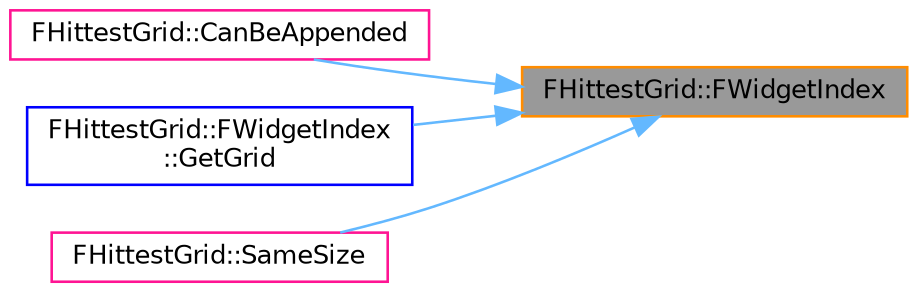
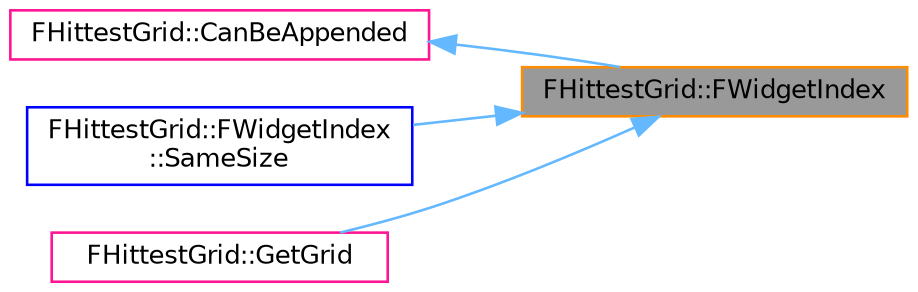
edge "FHittestGrid::CanBeAppended" -> "FHittestGrid::FWidgetIndex": reversed
node "FHittestGrid::FWidgetIndex ::GetGrid": label "FHittestGrid::FWidgetIndex ::GetGrid" -> "FHittestGrid::FWidgetIndex ::SameSize"
node "FHittestGrid::SameSize": label "FHittestGrid::SameSize" -> "FHittestGrid::GetGrid"
